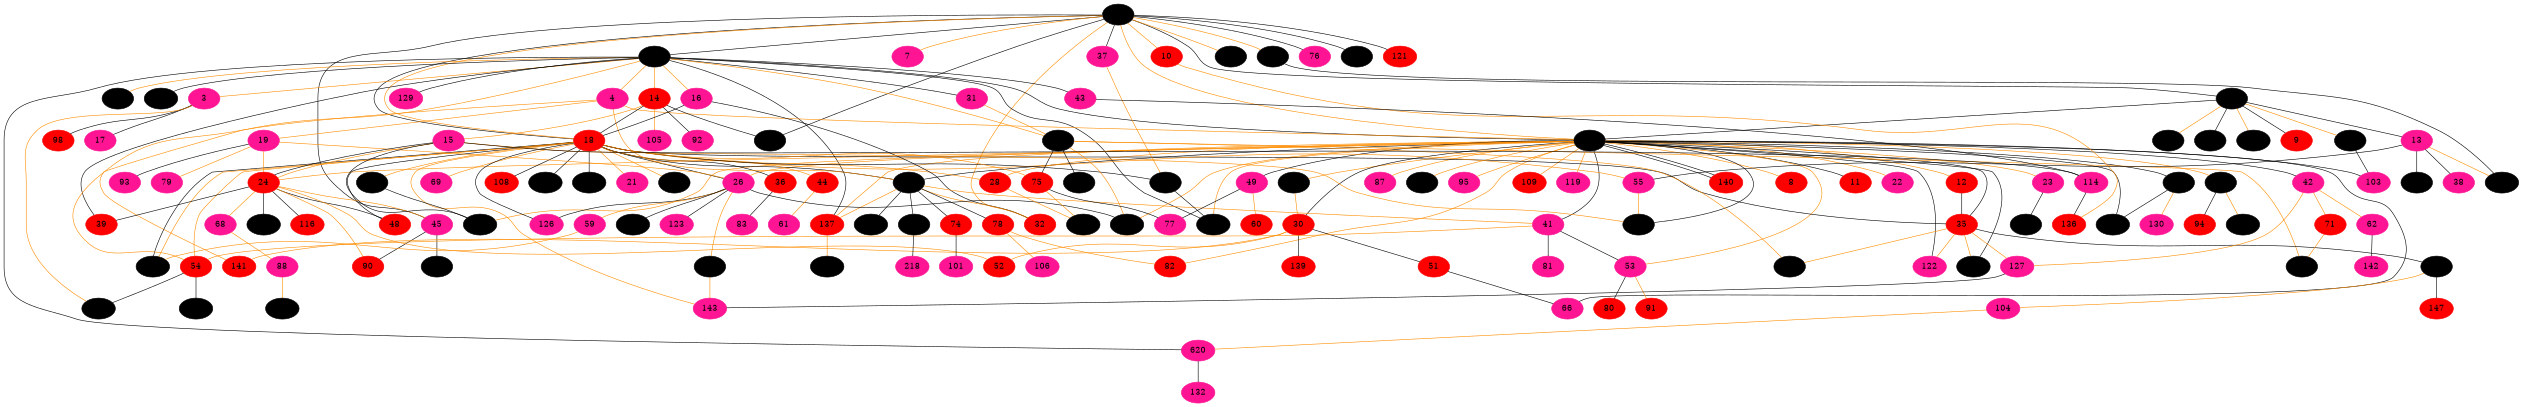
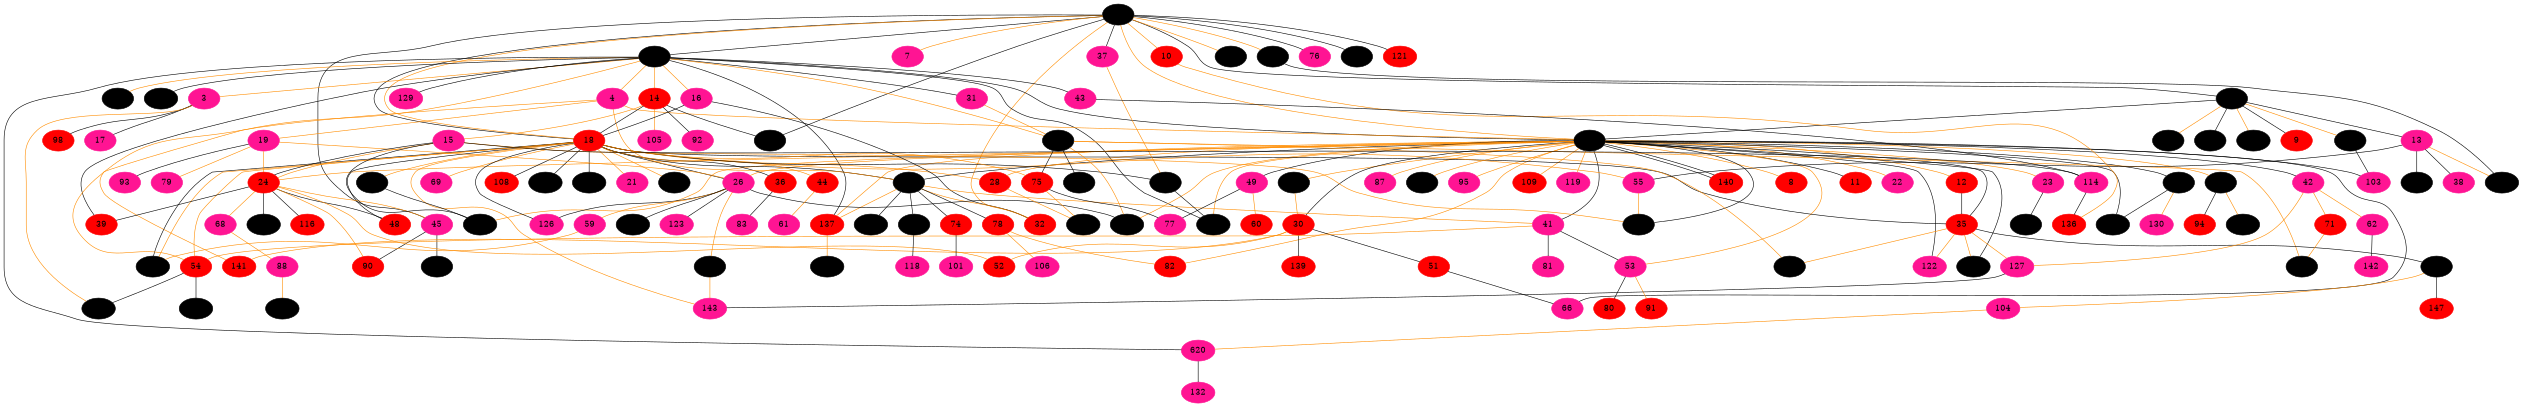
node "218": label "218" -> "118"
